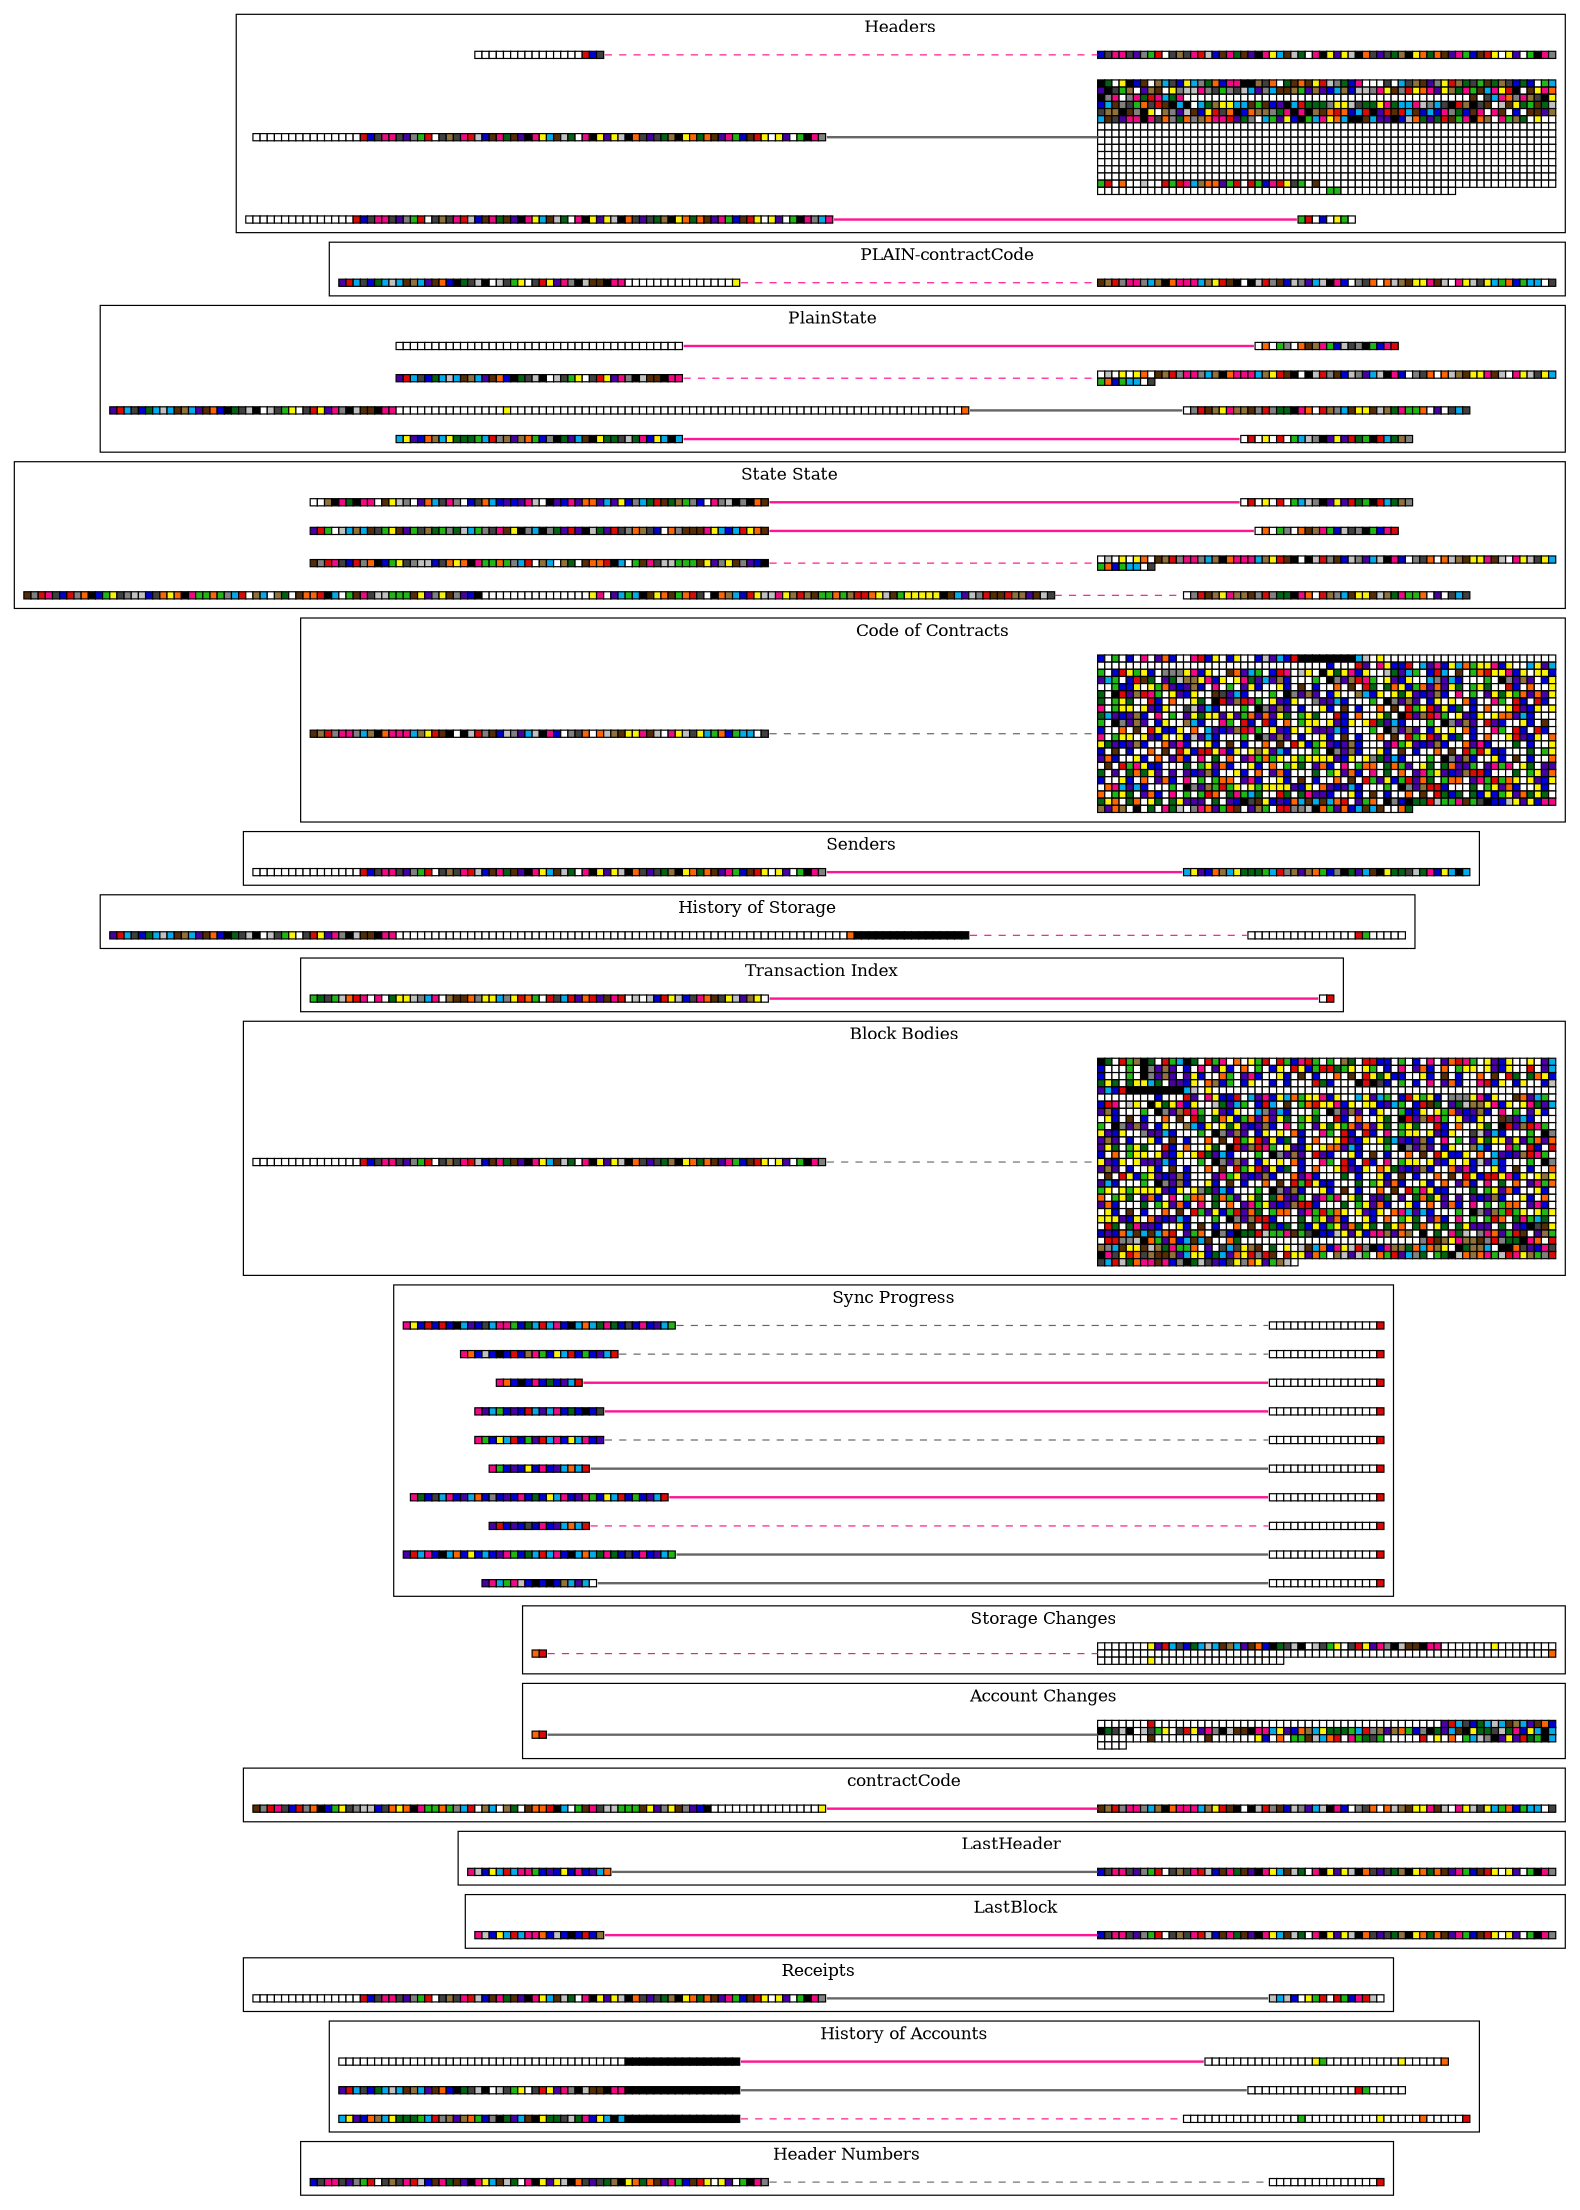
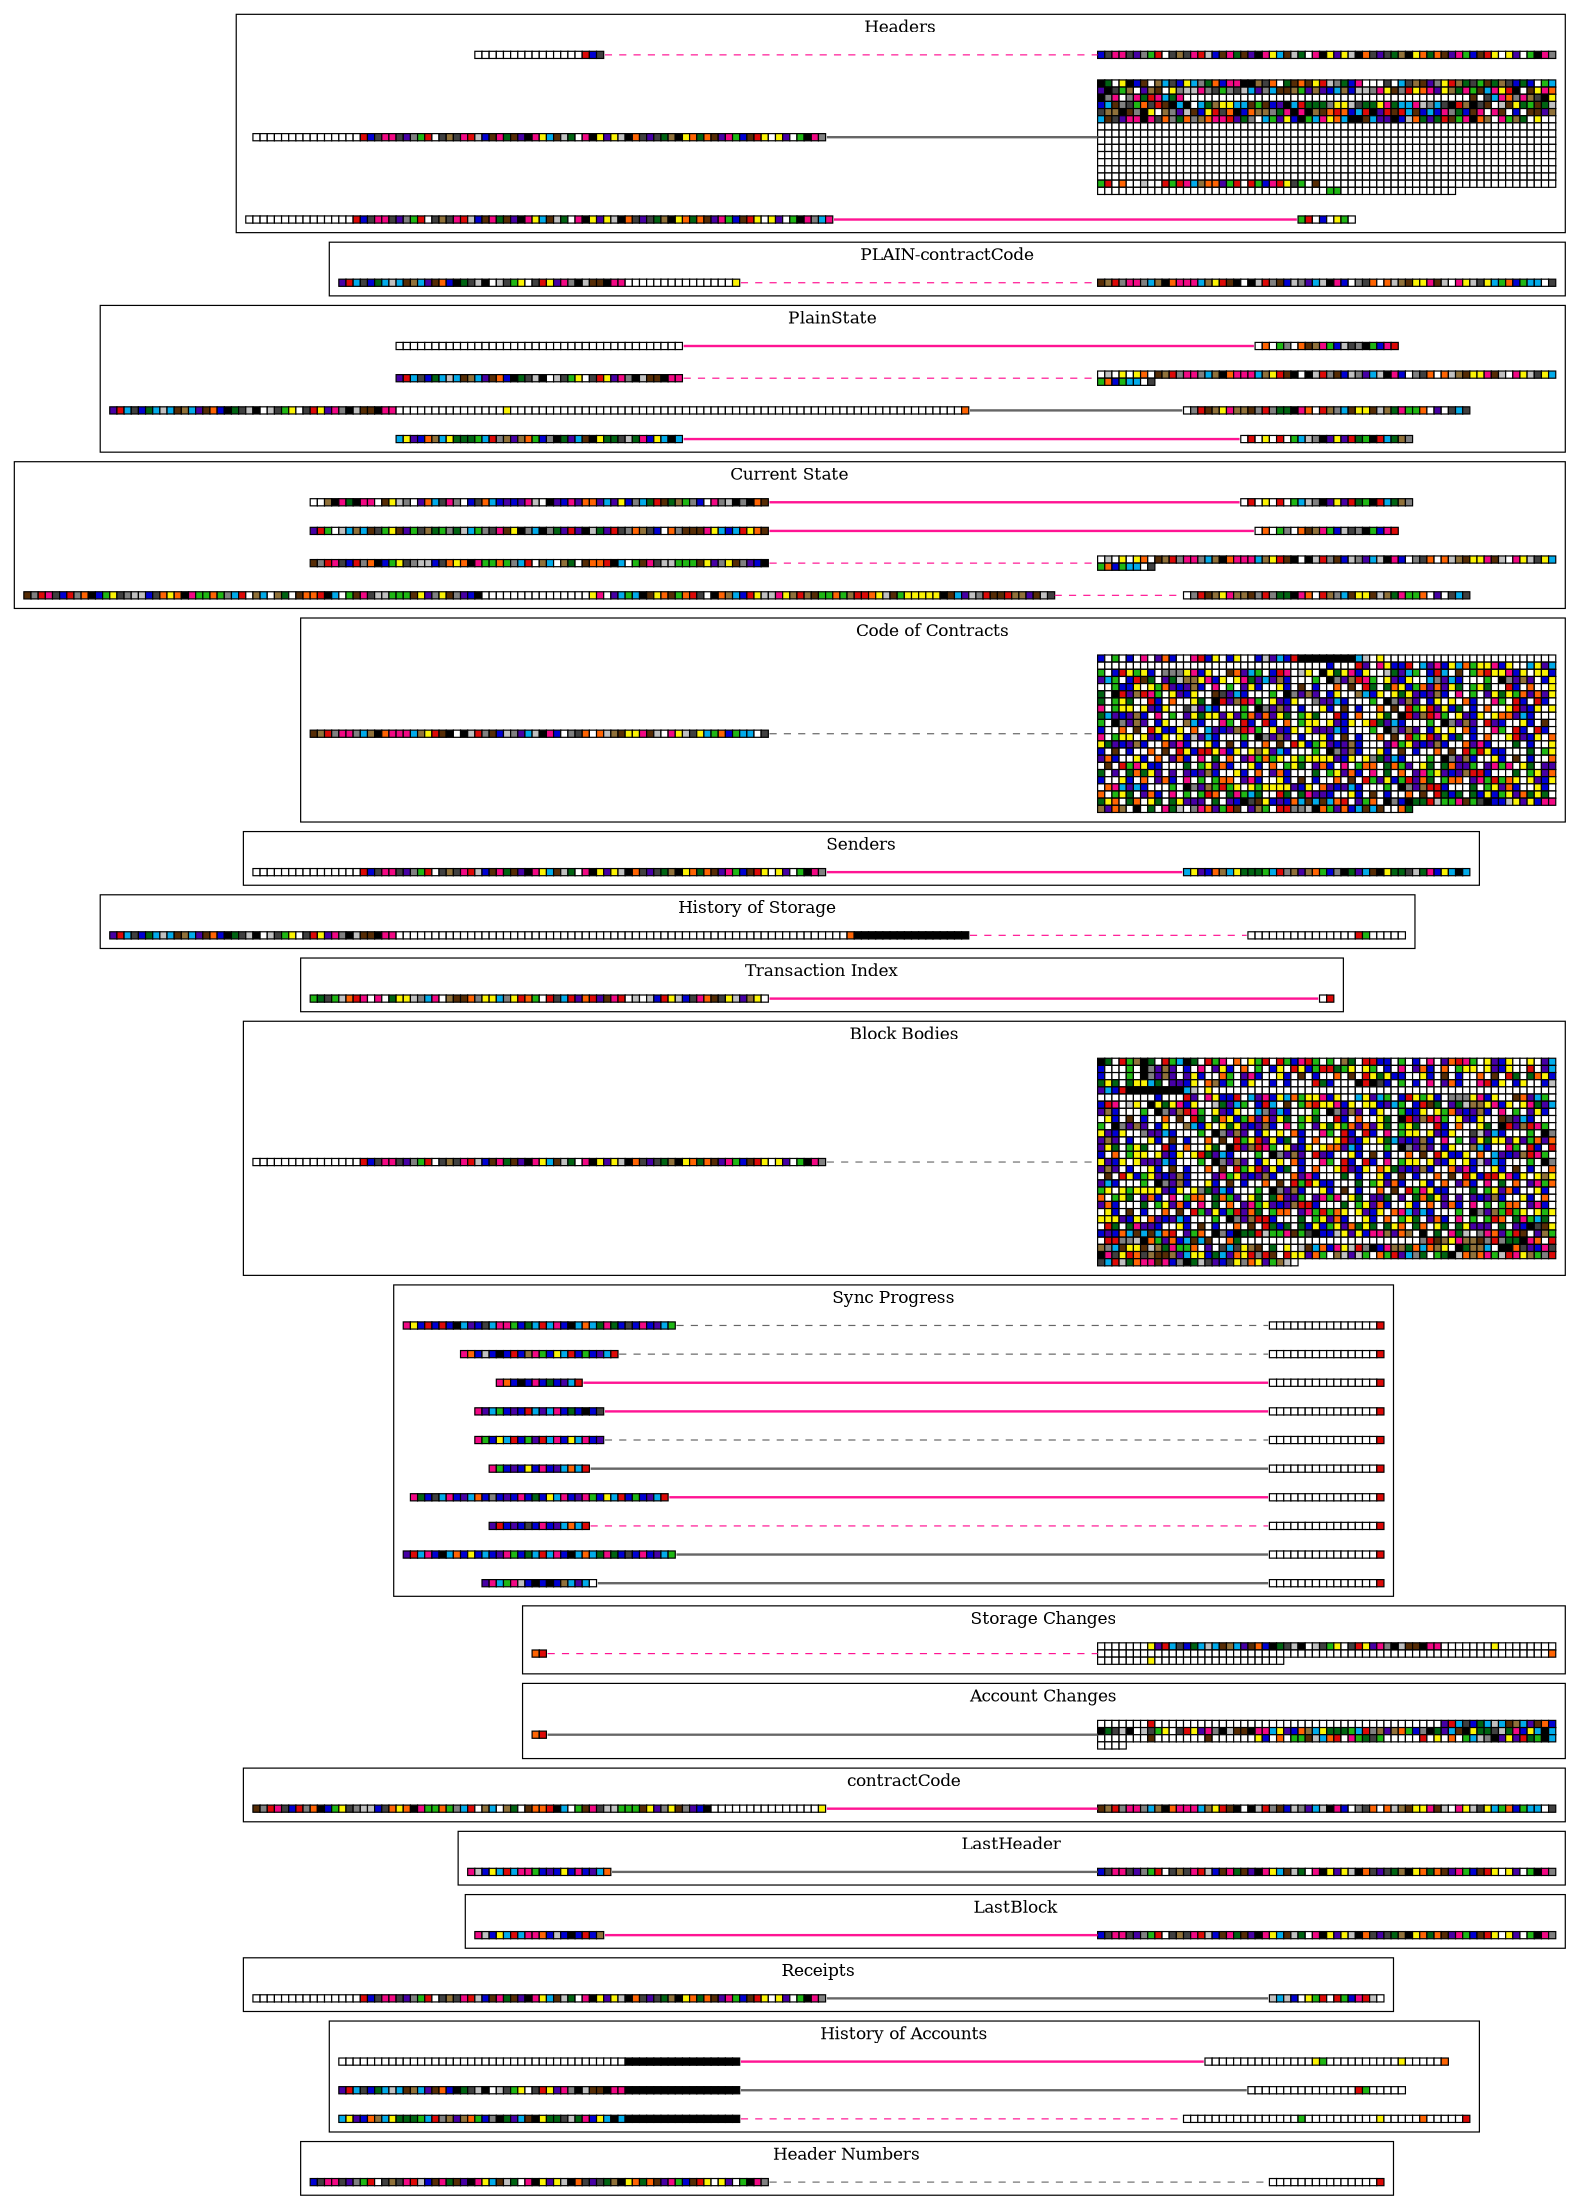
cluster "State State": label "State State" -> "Current State"
